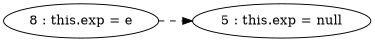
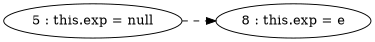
edge "8 : this.exp = e" -> "5 : this.exp = null": reversed
